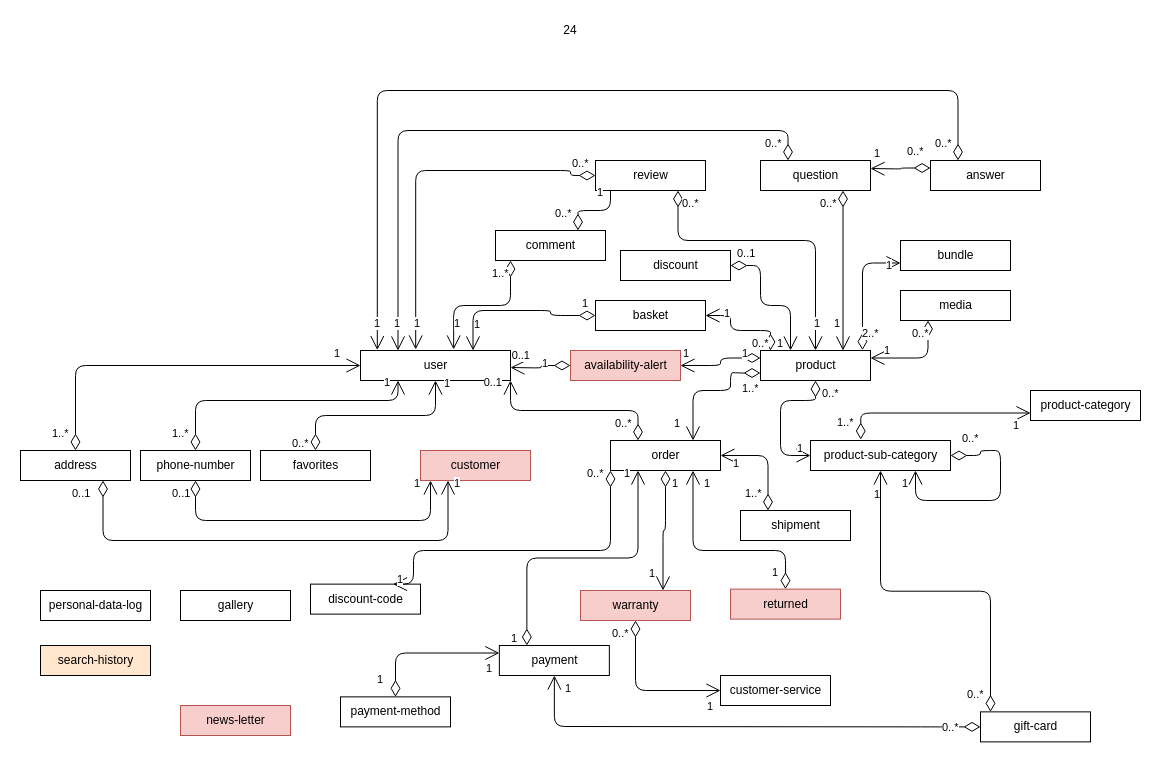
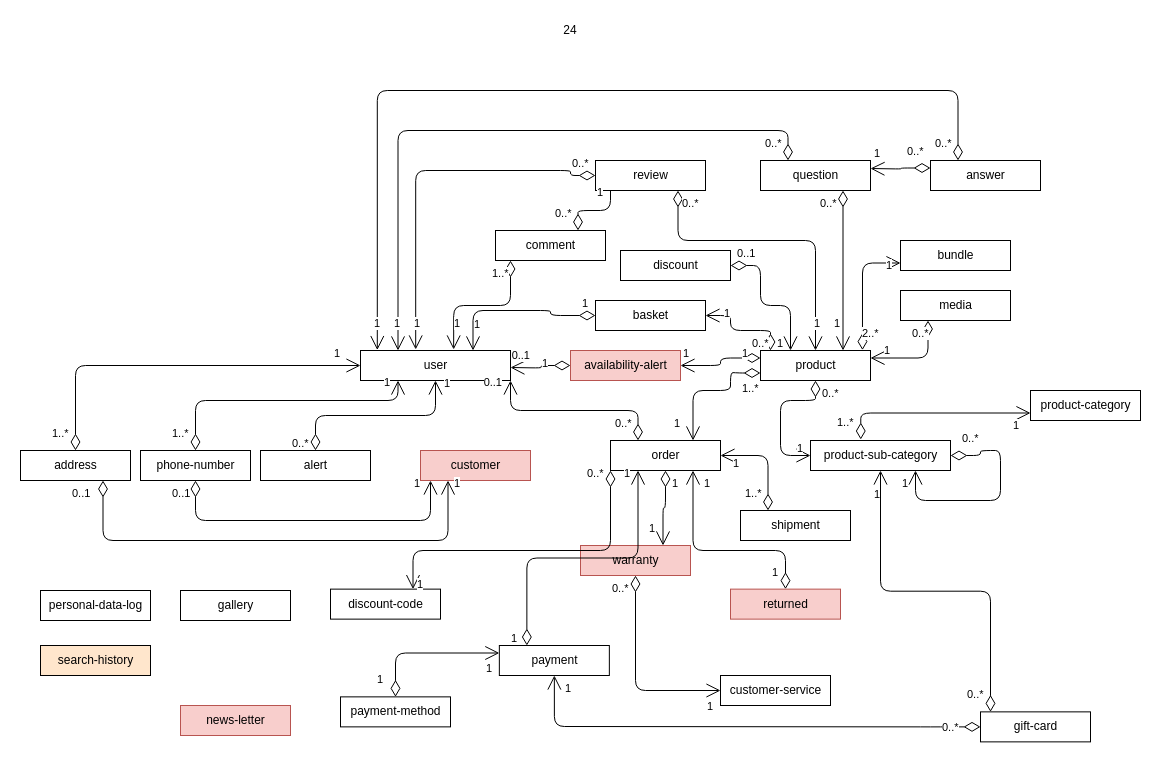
node "favorites": label "favorites" -> "alert"
node "discount-code": moved (366, 599) -> (386, 604)
node "warranty": moved (636, 606) -> (636, 561)
